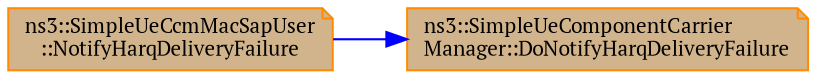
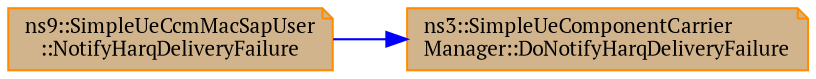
node "ns3::SimpleUeCcmMacSapUser ::NotifyHarqDeliveryFailure": label "ns3::SimpleUeCcmMacSapUser ::NotifyHarqDeliveryFailure" -> "ns9::SimpleUeCcmMacSapUser ::NotifyHarqDeliveryFailure"
